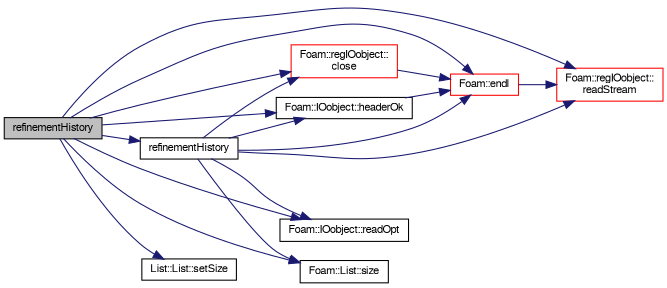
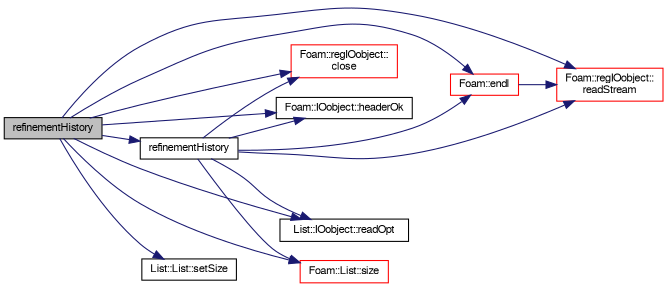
edge "Foam::regIOobject:: close" -> "Foam::endl": removed
edge "Foam::IOobject::headerOk" -> "Foam::endl": removed
node "Foam::IOobject::readOpt": label "Foam::IOobject::readOpt" -> "List::IOobject::readOpt"
node "Foam::List::size": color black -> red
